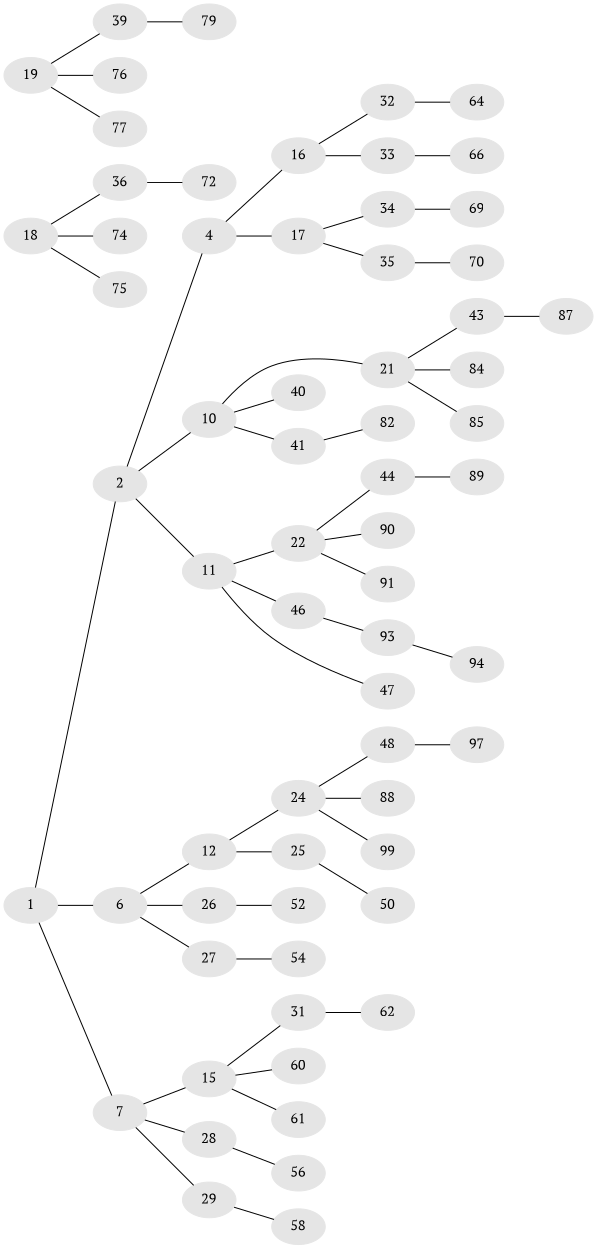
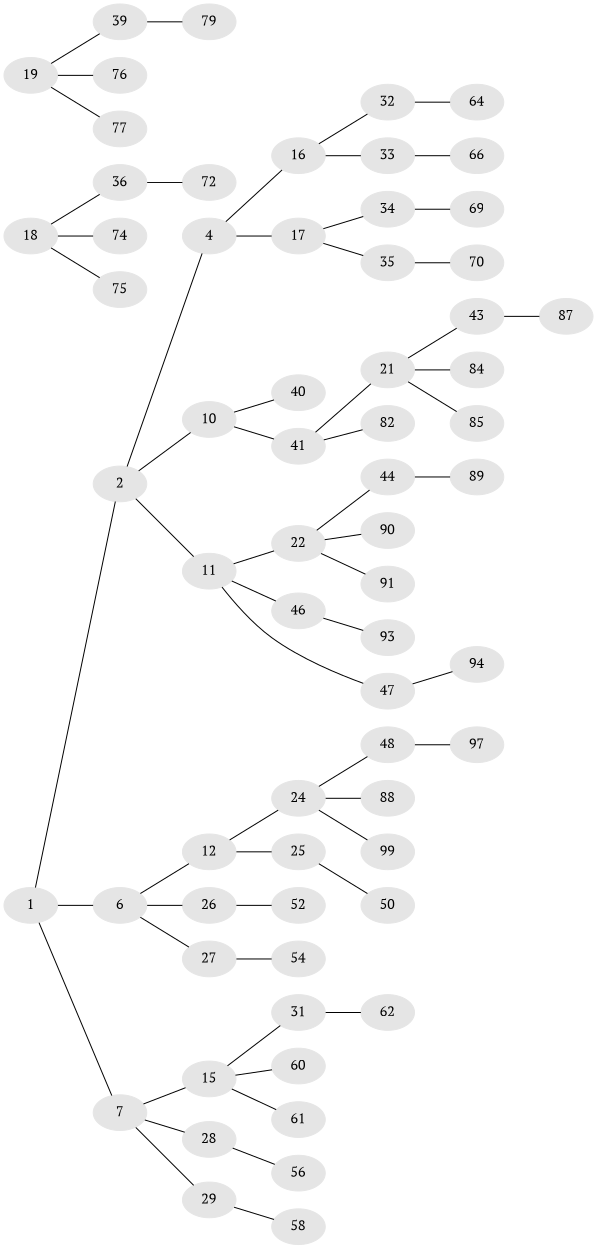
edge "21" -- "10": now "21" -- "41"
edge "93" -- "94": now "47" -- "94"
